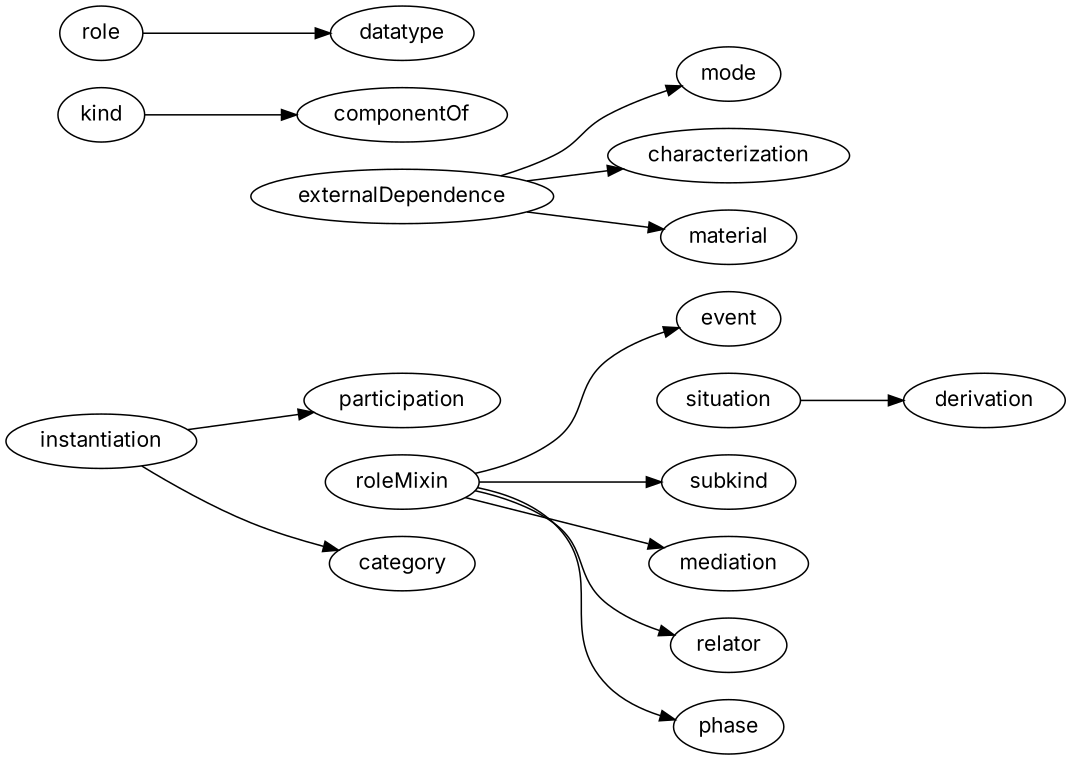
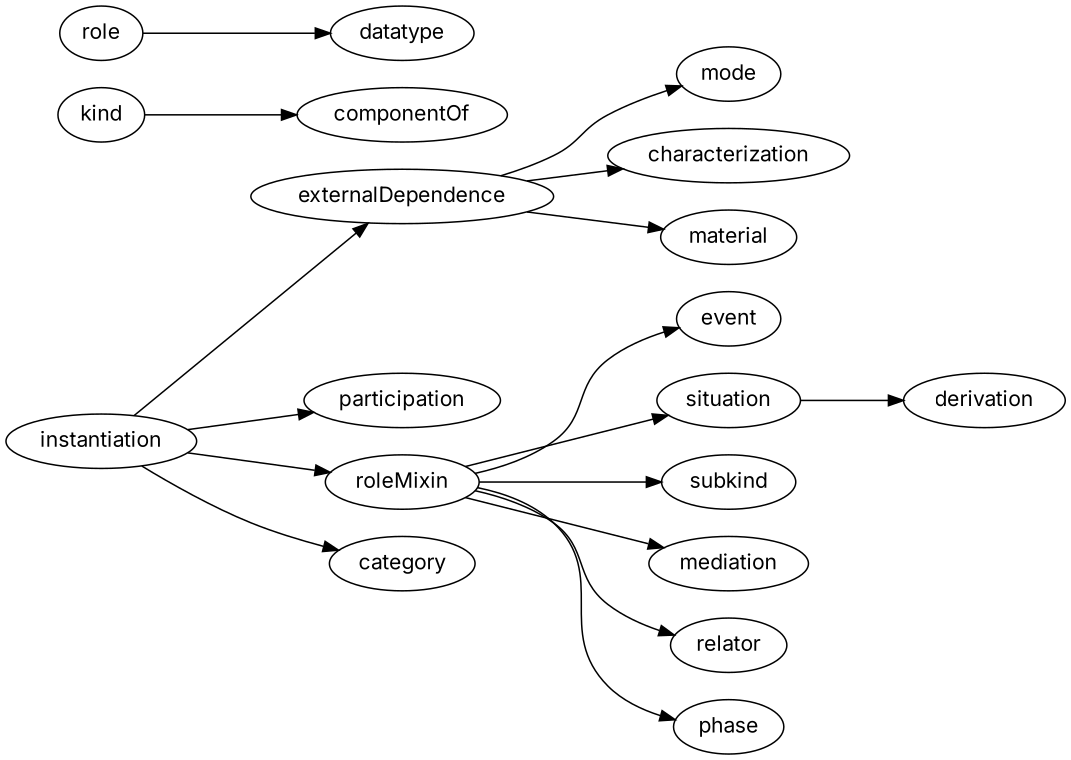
edge "instantiation" -> "externalDependence": added
edge "roleMixin" -> "situation": added
edge "instantiation" -> "roleMixin": added
